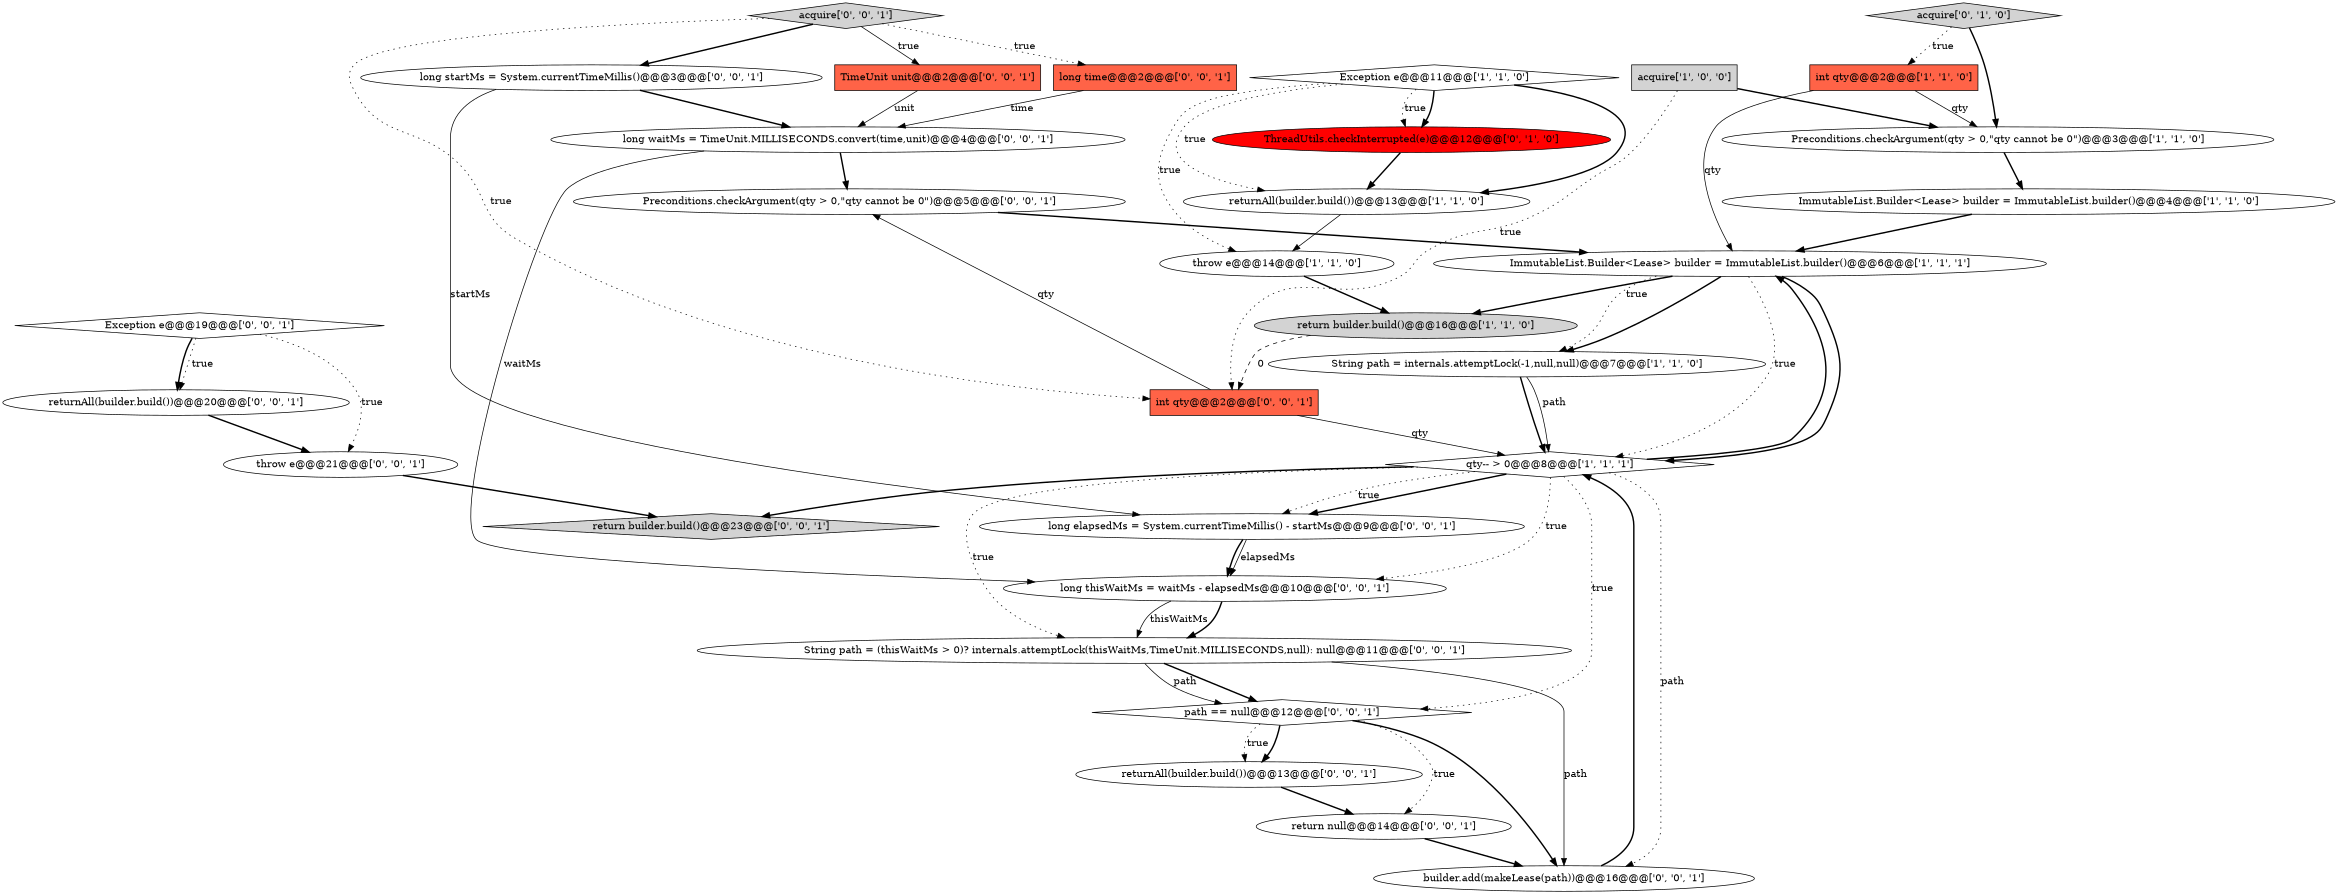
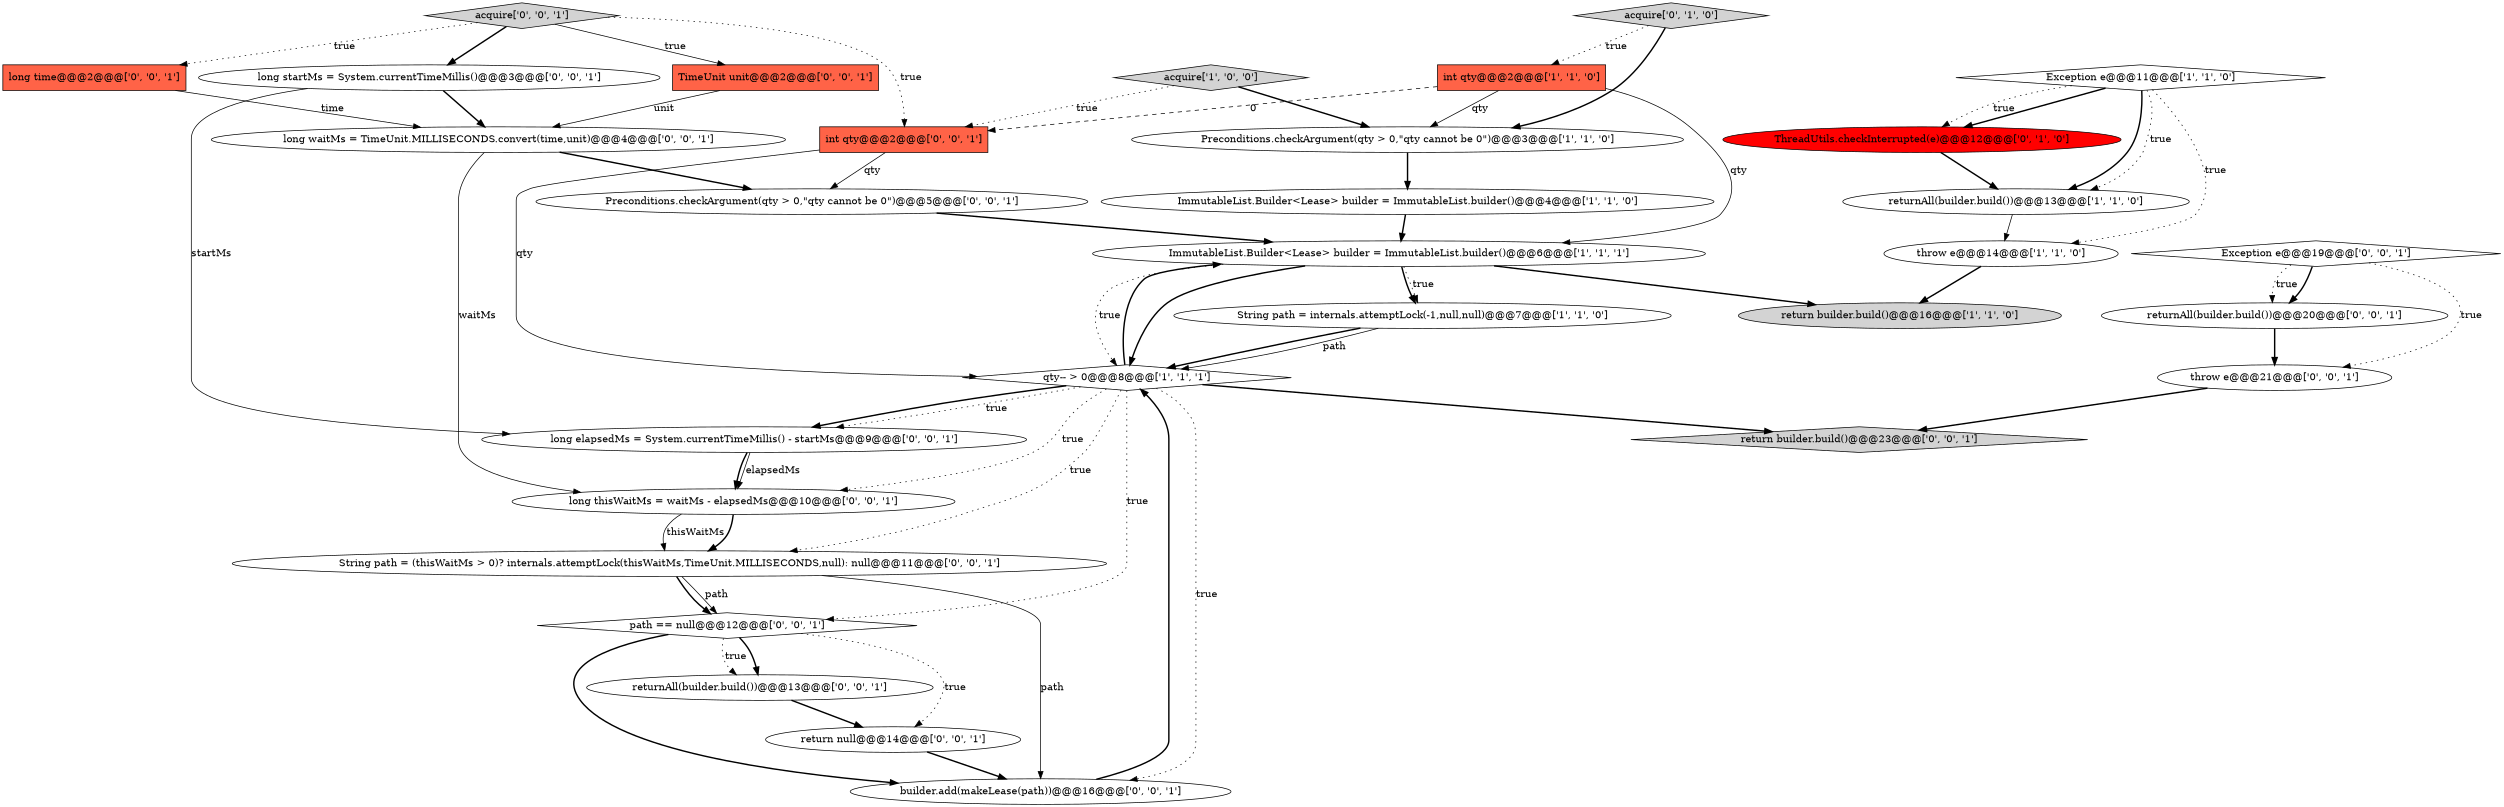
node "acquire['1', '0', '0']": shape box -> diamond
edge "return builder.build()@@@16@@@['1', '1', '0']" -> "int qty@@@2@@@['0', '0', '1']": now "int qty@@@2@@@['1', '1', '0']" -> "int qty@@@2@@@['0', '0', '1']"
edge "qty-- > 0@@@8@@@['1', '1', '1']" -> "builder.add(makeLease(path))@@@16@@@['0', '0', '1']": label "path" -> "true"
